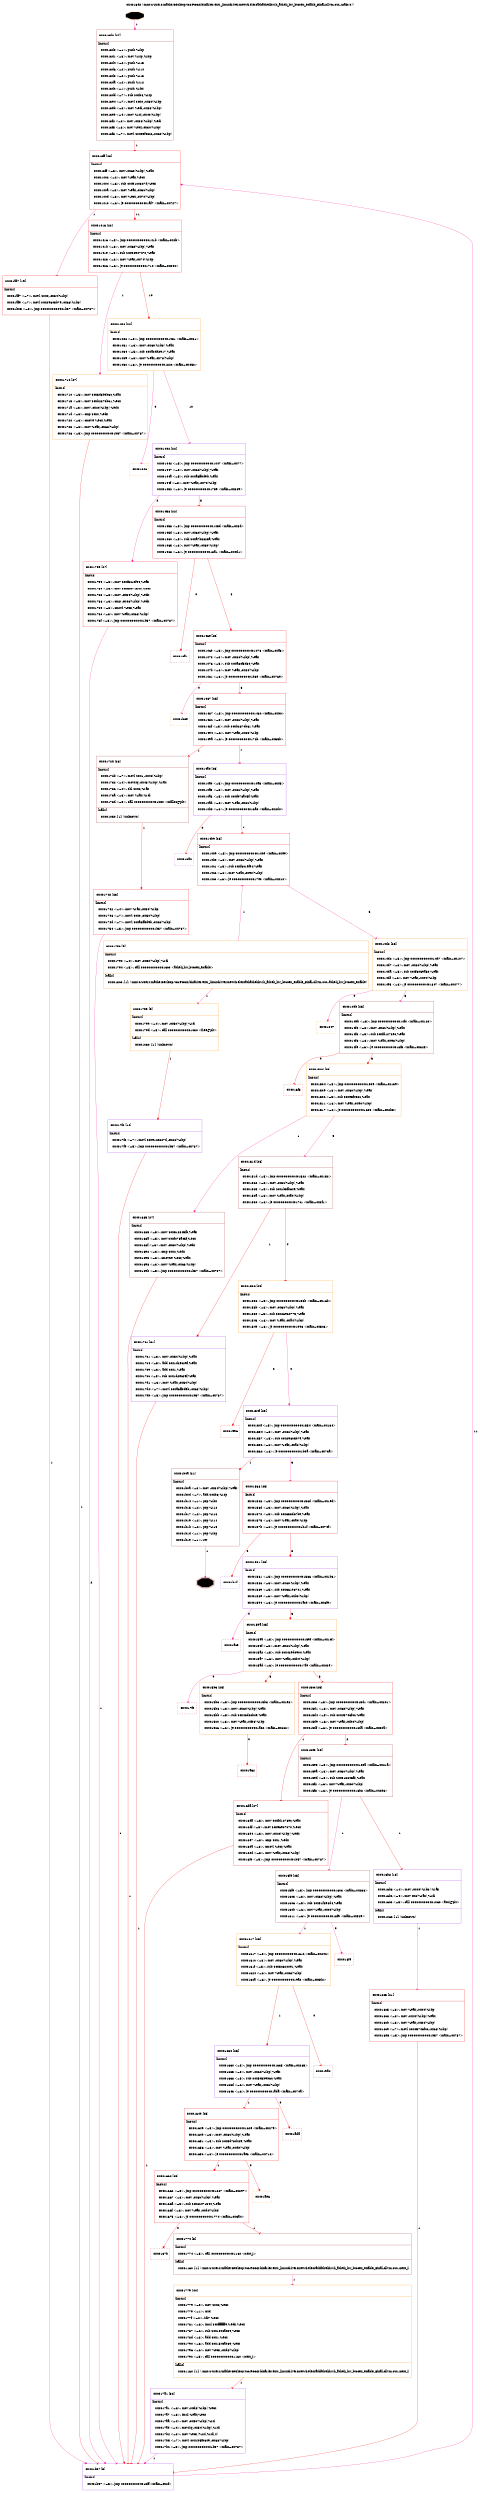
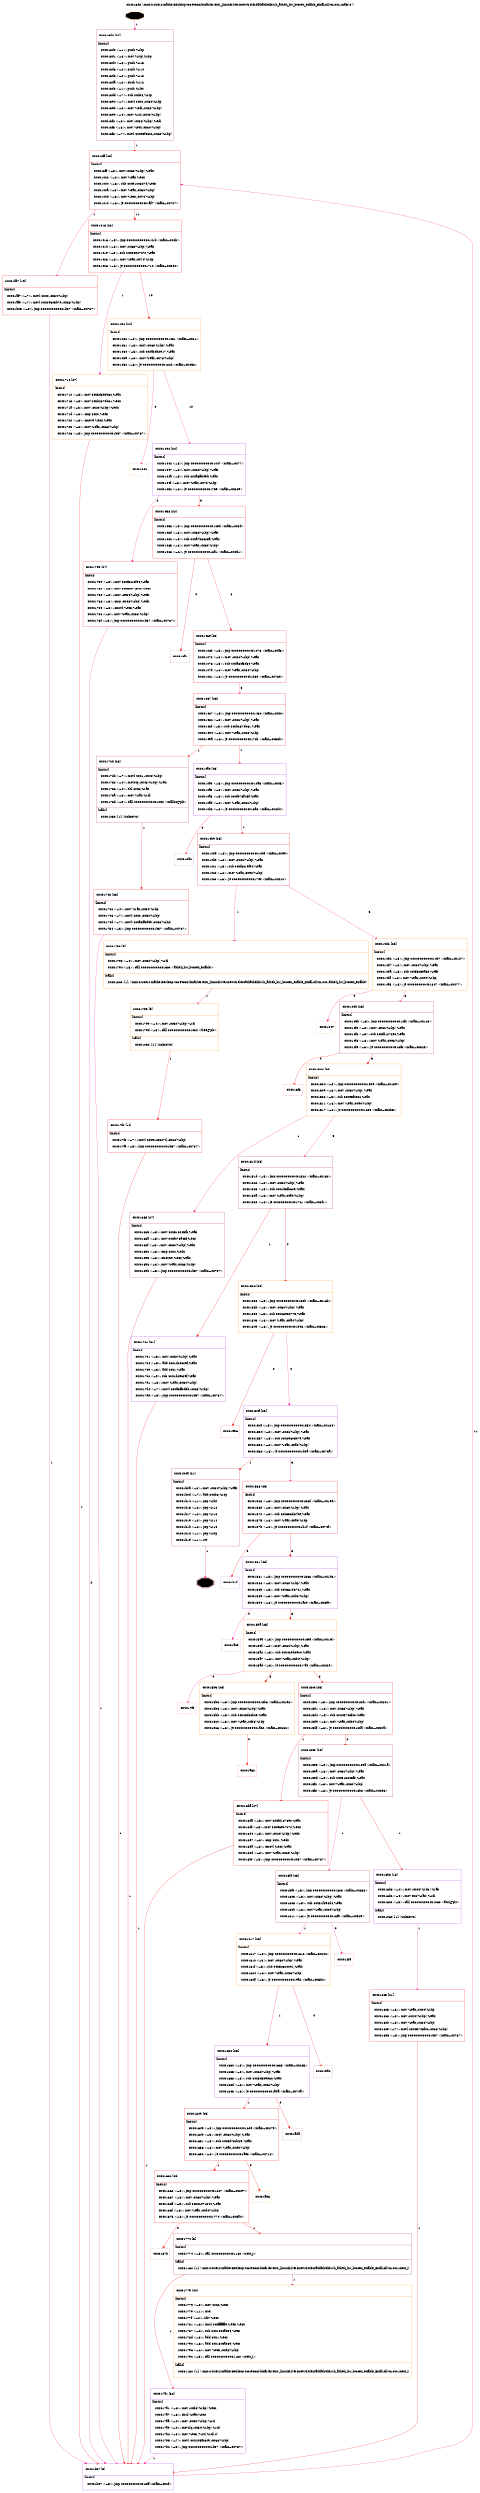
node "0x401b3e": removed
edge "0x4017e0 [9]" -> "0x4014b9 [25]": reversed
node "0x4017f2 [12]": color purple -> red
edge "0x401779 [40]" -> "0x4017a1 [32]": now "0x401774 [5]" -> "0x4017a1 [32]"
